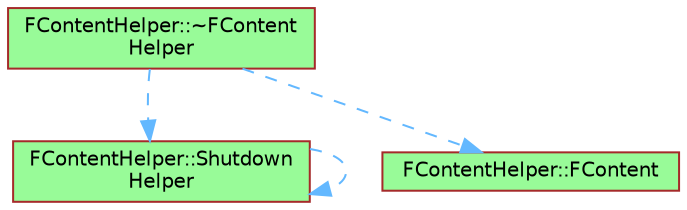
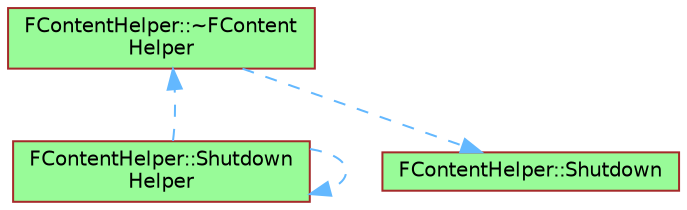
edge "FContentHelper::~FContent Helper" -> "FContentHelper::Shutdown Helper": reversed
node "FContentHelper::FContent": label "FContentHelper::FContent" -> "FContentHelper::Shutdown"
